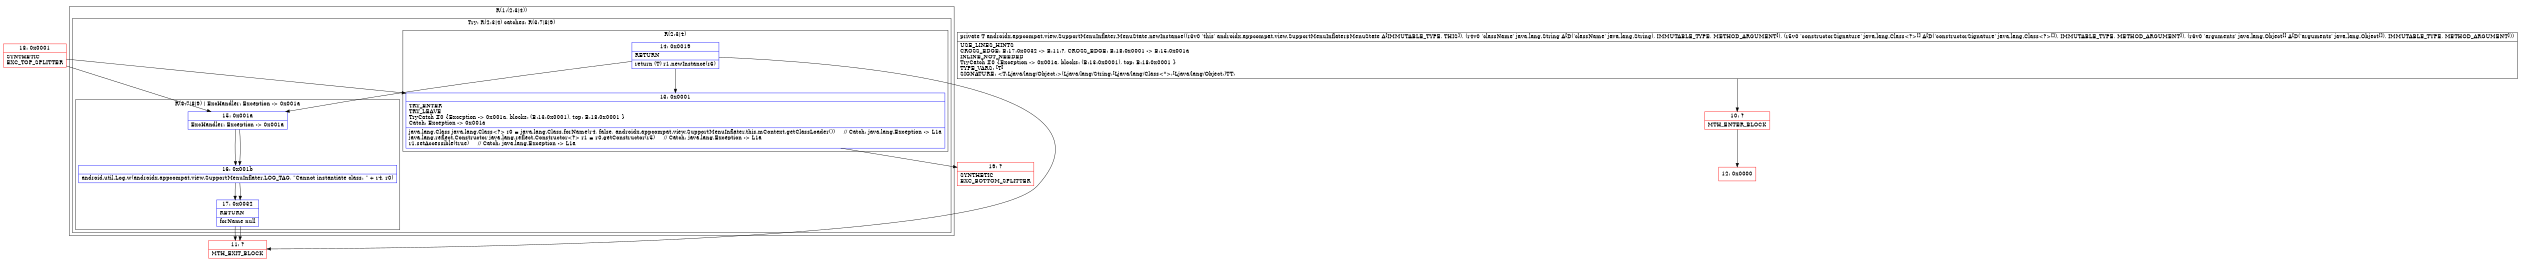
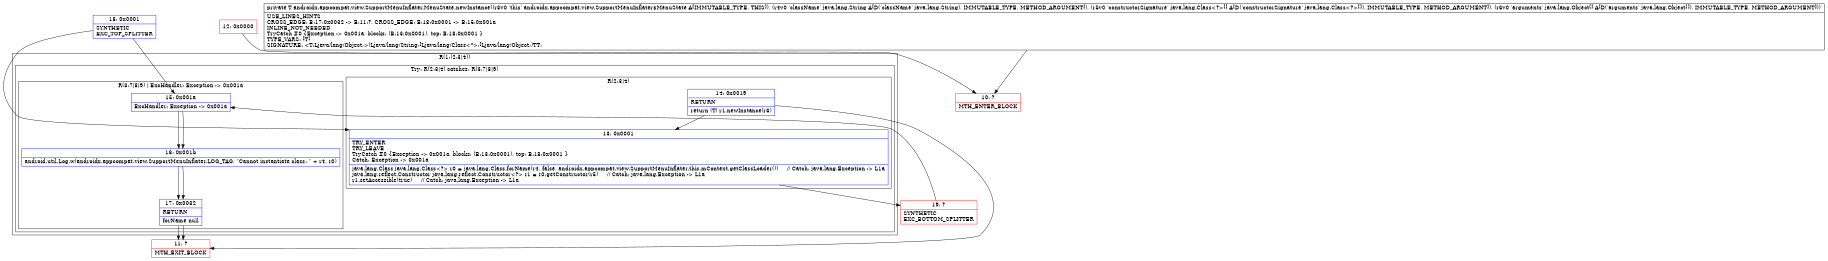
node "18: 0x0001": color red -> blue
edge "14: 0x0019" -> "15: 0x001a": now "19: ?" -> "15: 0x001a"
edge "10: ?" -> "12: 0x0000": reversed
